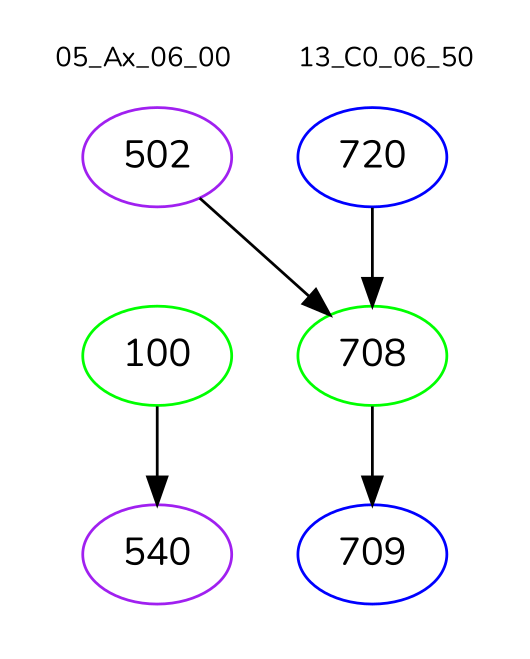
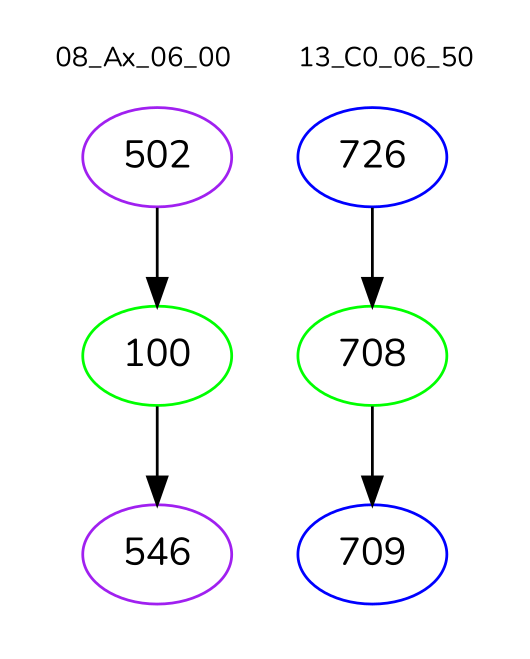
cluster "05_Ax_06_00": label "05_Ax_06_00" -> "08_Ax_06_00"
node "720": label "720" -> "726"
edge "502" -> "708": now "502" -> "100"
node "540": label "540" -> "546"
